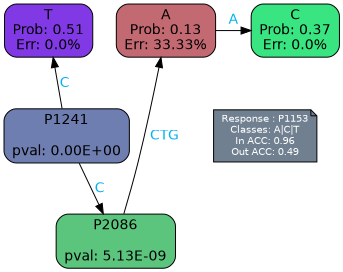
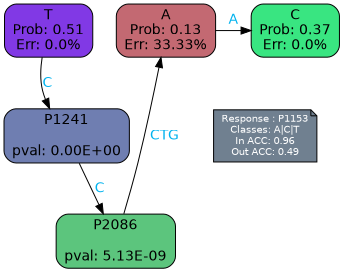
edge "P1241 pval: 0.00E+00" -> "T Prob: 0.51 Err: 0.0%": reversed
